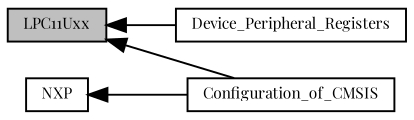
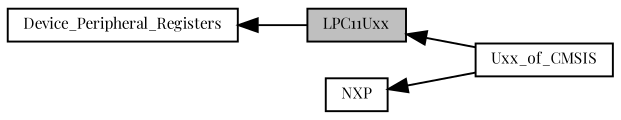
edge "Device_Peripheral_Registers" -> "LPC11Uxx": reversed
node "Configuration_of_CMSIS": label "Configuration_of_CMSIS" -> "Uxx_of_CMSIS"
